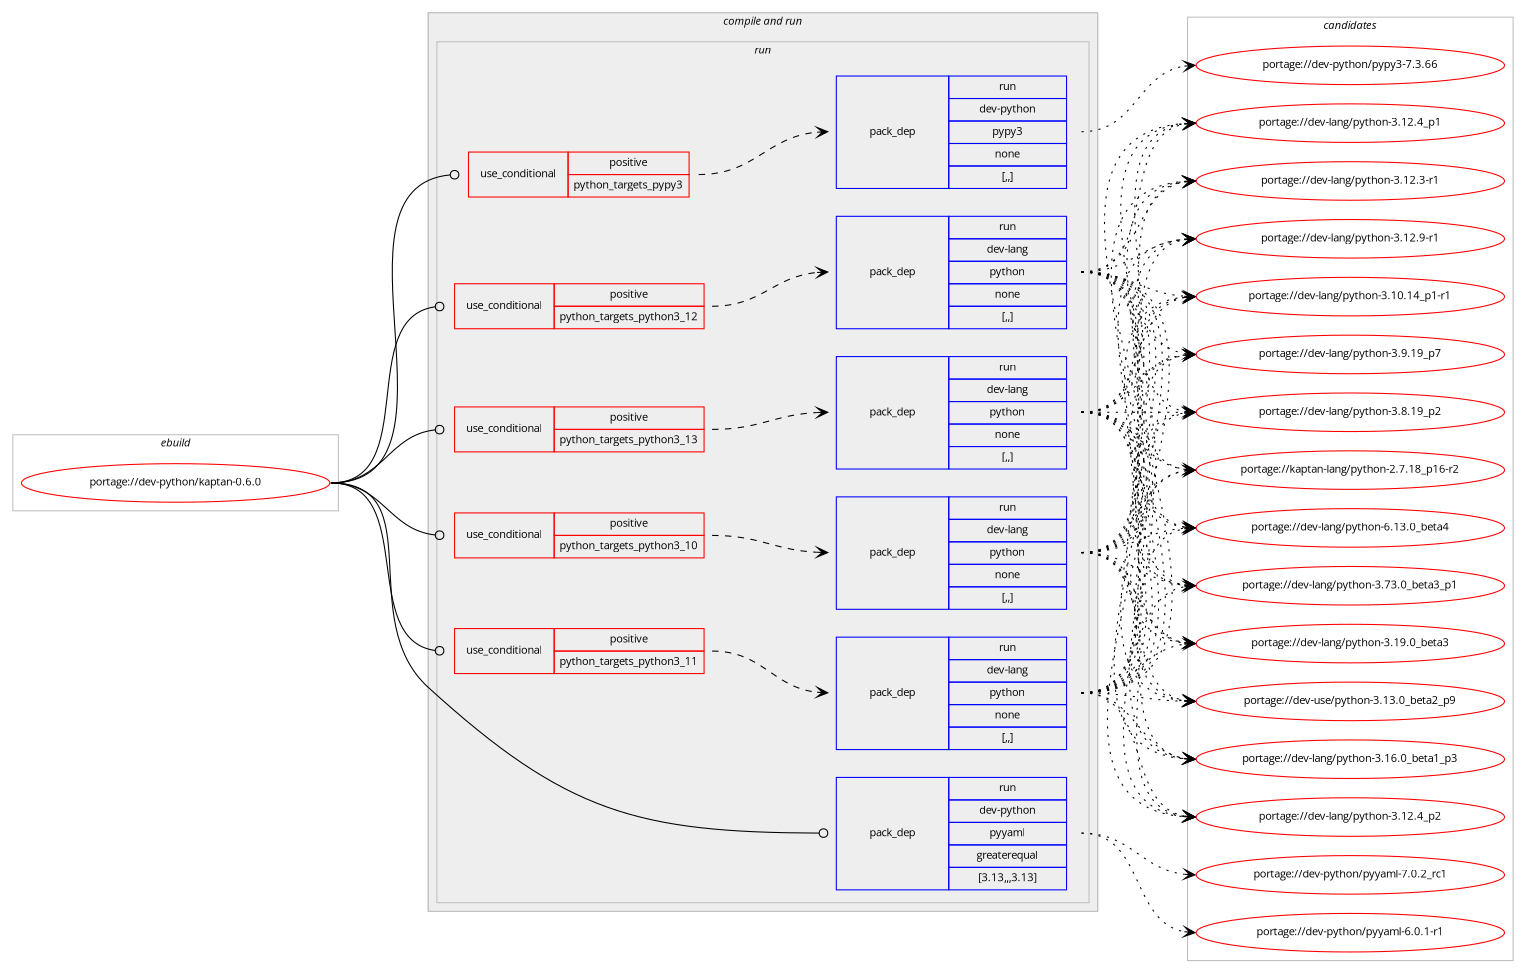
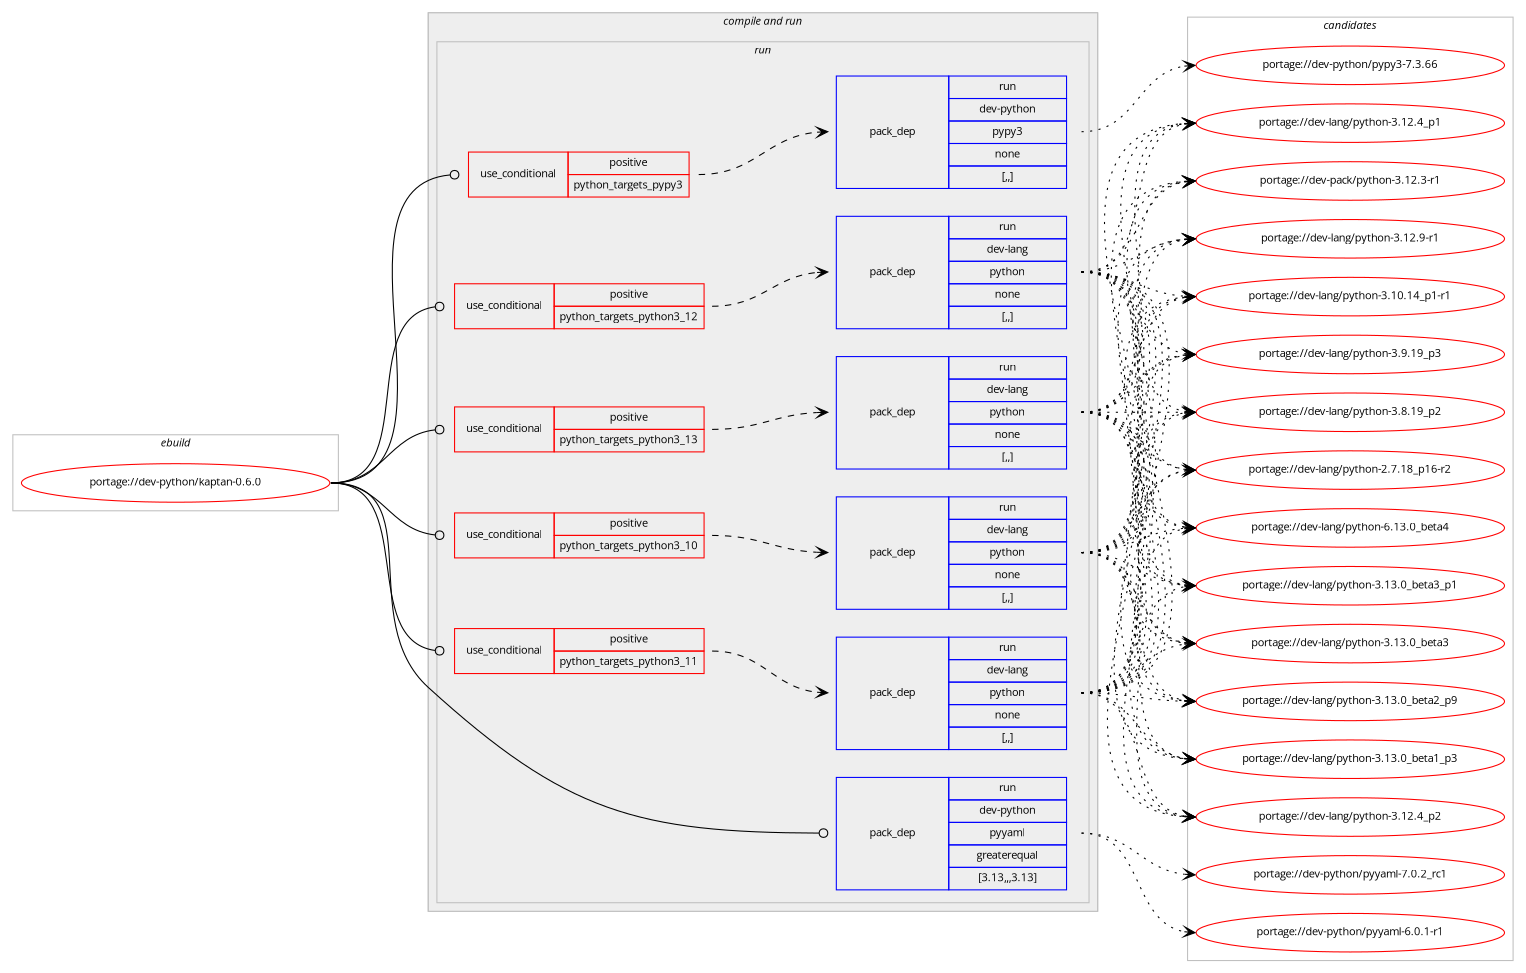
node "portage://dev-lang/python-3.12.3-r1": label "portage://dev-lang/python-3.12.3-r1" -> "portage://dev-pack/python-3.12.3-r1"
node "portage://dev-lang/python-3.9.19_p7": label "portage://dev-lang/python-3.9.19_p7" -> "portage://dev-lang/python-3.9.19_p3"
node "portage://kaptan-lang/python-2.7.18_p16-r2": label "portage://kaptan-lang/python-2.7.18_p16-r2" -> "portage://dev-lang/python-2.7.18_p16-r2"
node "portage://dev-lang/python-3.73.0_beta3_p1": label "portage://dev-lang/python-3.73.0_beta3_p1" -> "portage://dev-lang/python-3.13.0_beta3_p1"
node "portage://dev-lang/python-3.19.0_beta3": label "portage://dev-lang/python-3.19.0_beta3" -> "portage://dev-lang/python-3.13.0_beta3"
node "portage://dev-use/python-3.13.0_beta2_p9": label "portage://dev-use/python-3.13.0_beta2_p9" -> "portage://dev-lang/python-3.13.0_beta2_p9"
node "portage://dev-lang/python-3.16.0_beta1_p3": label "portage://dev-lang/python-3.16.0_beta1_p3" -> "portage://dev-lang/python-3.13.0_beta1_p3"
